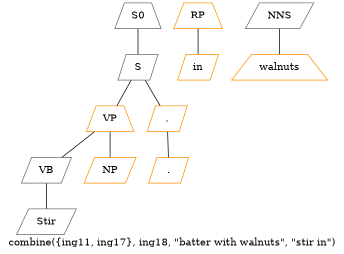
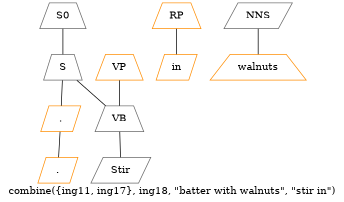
node "S": shape parallelogram -> trapezium
edge "S" -- "VP": now "S" -- "VB"
node "VB": shape parallelogram -> trapezium
node "NP": removed
